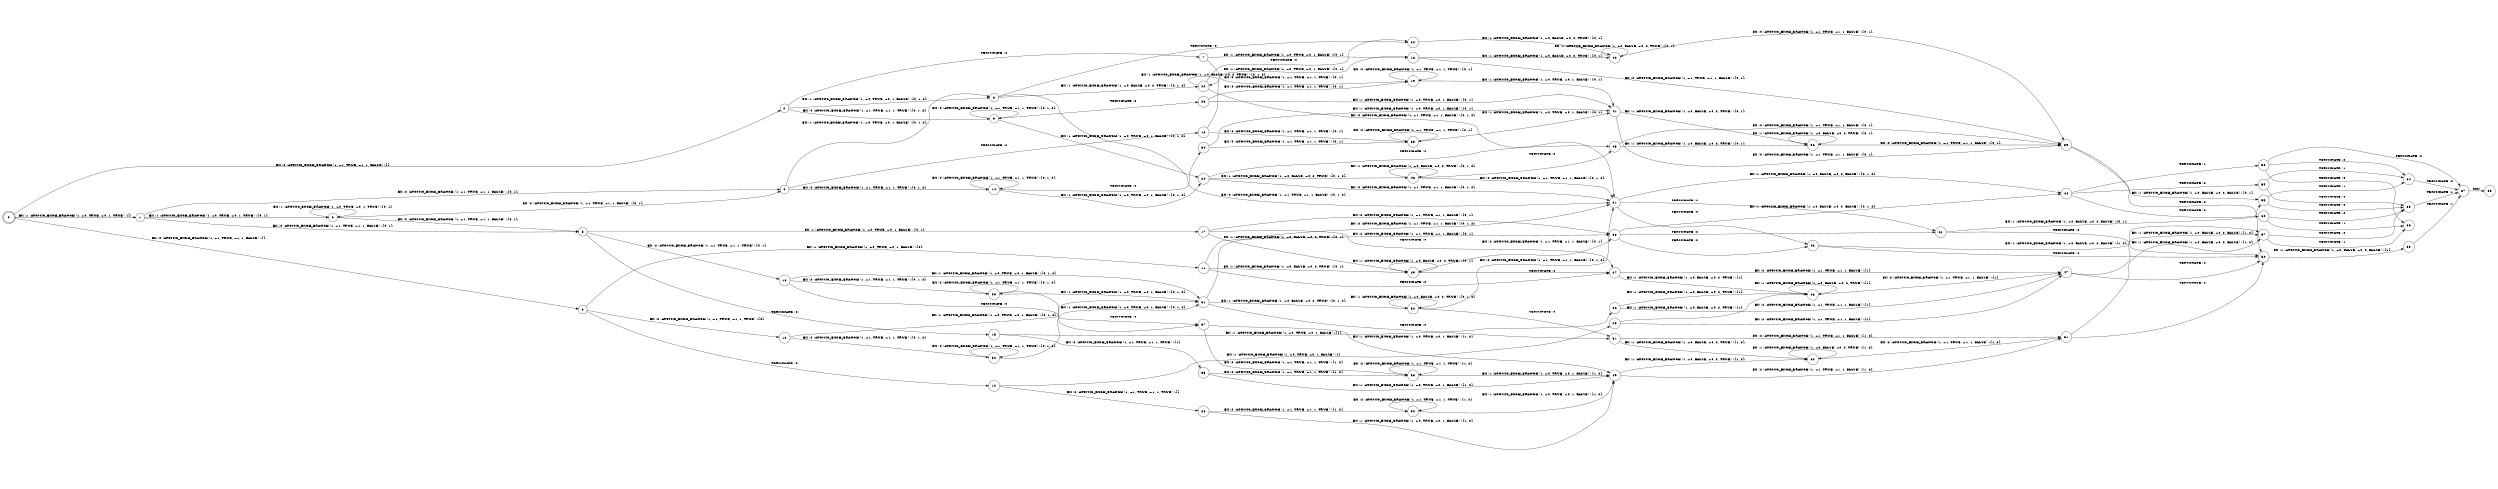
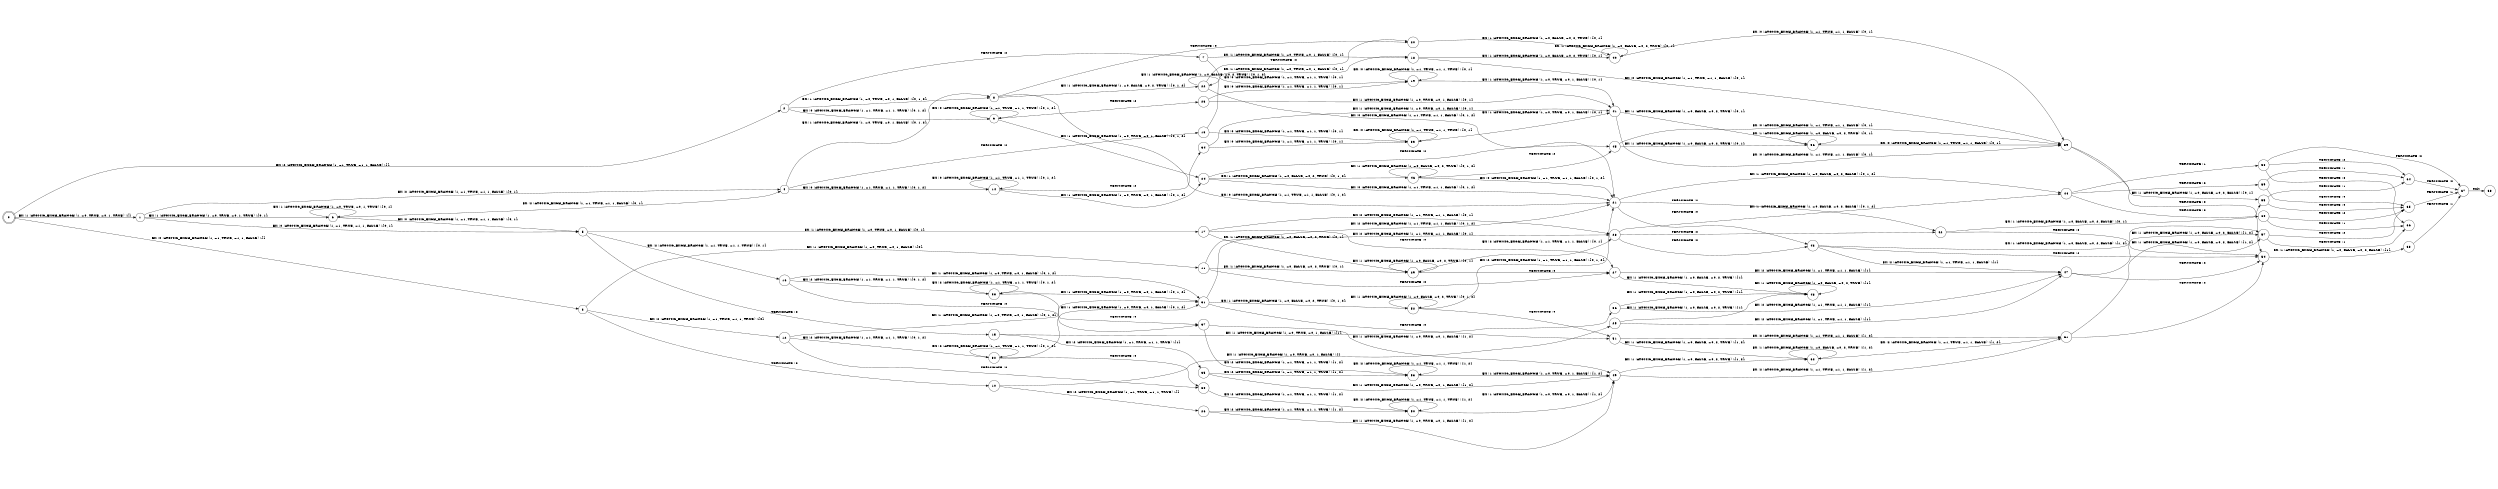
edge "48" -> "47": now "43" -> "47"
node "30": added
